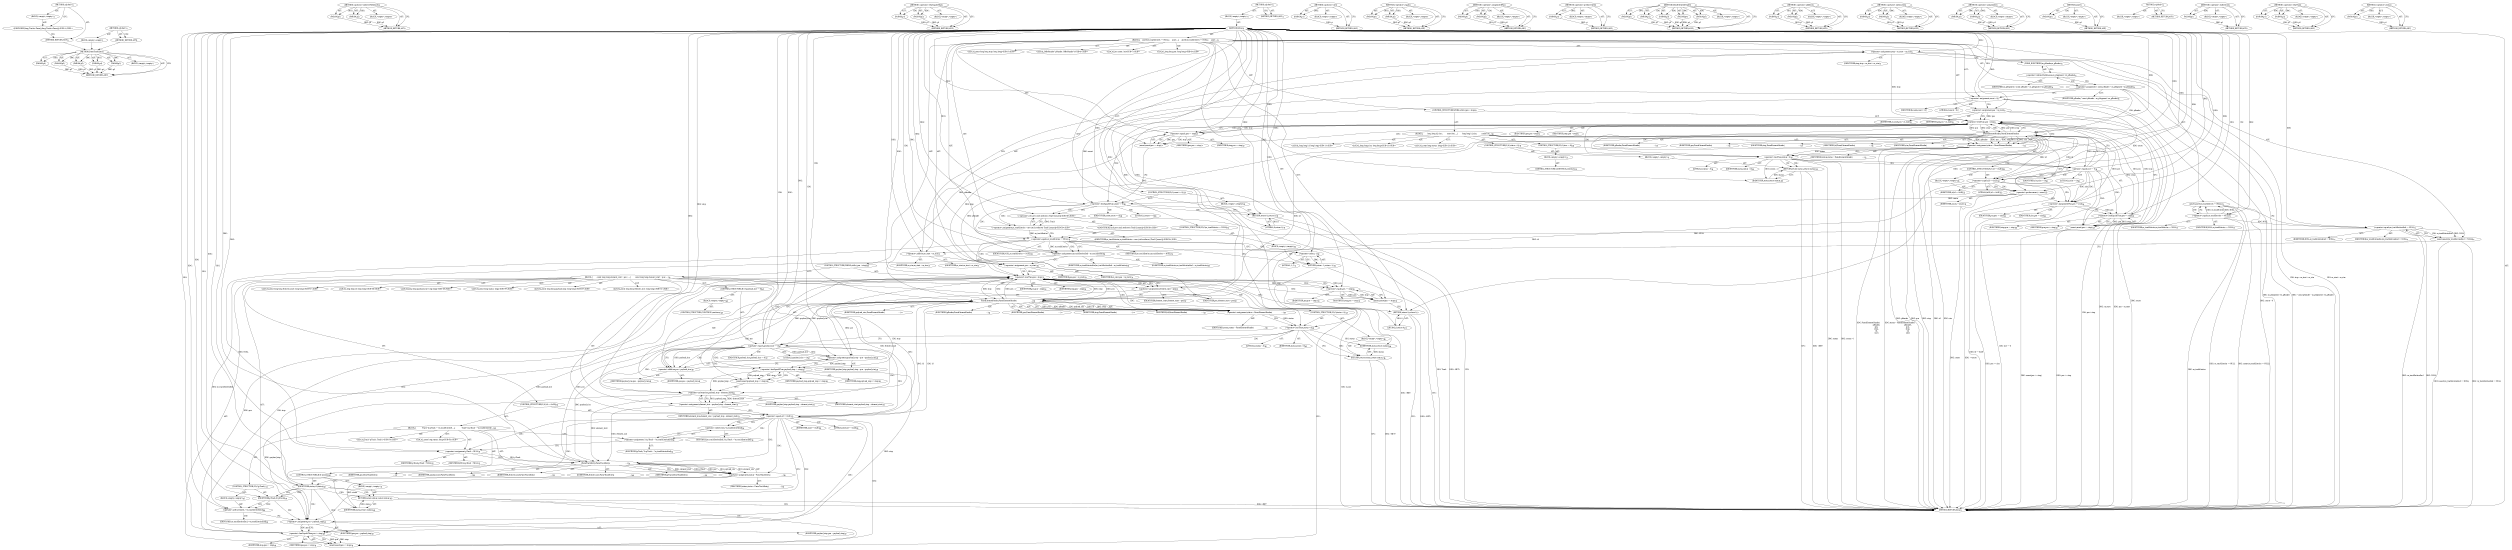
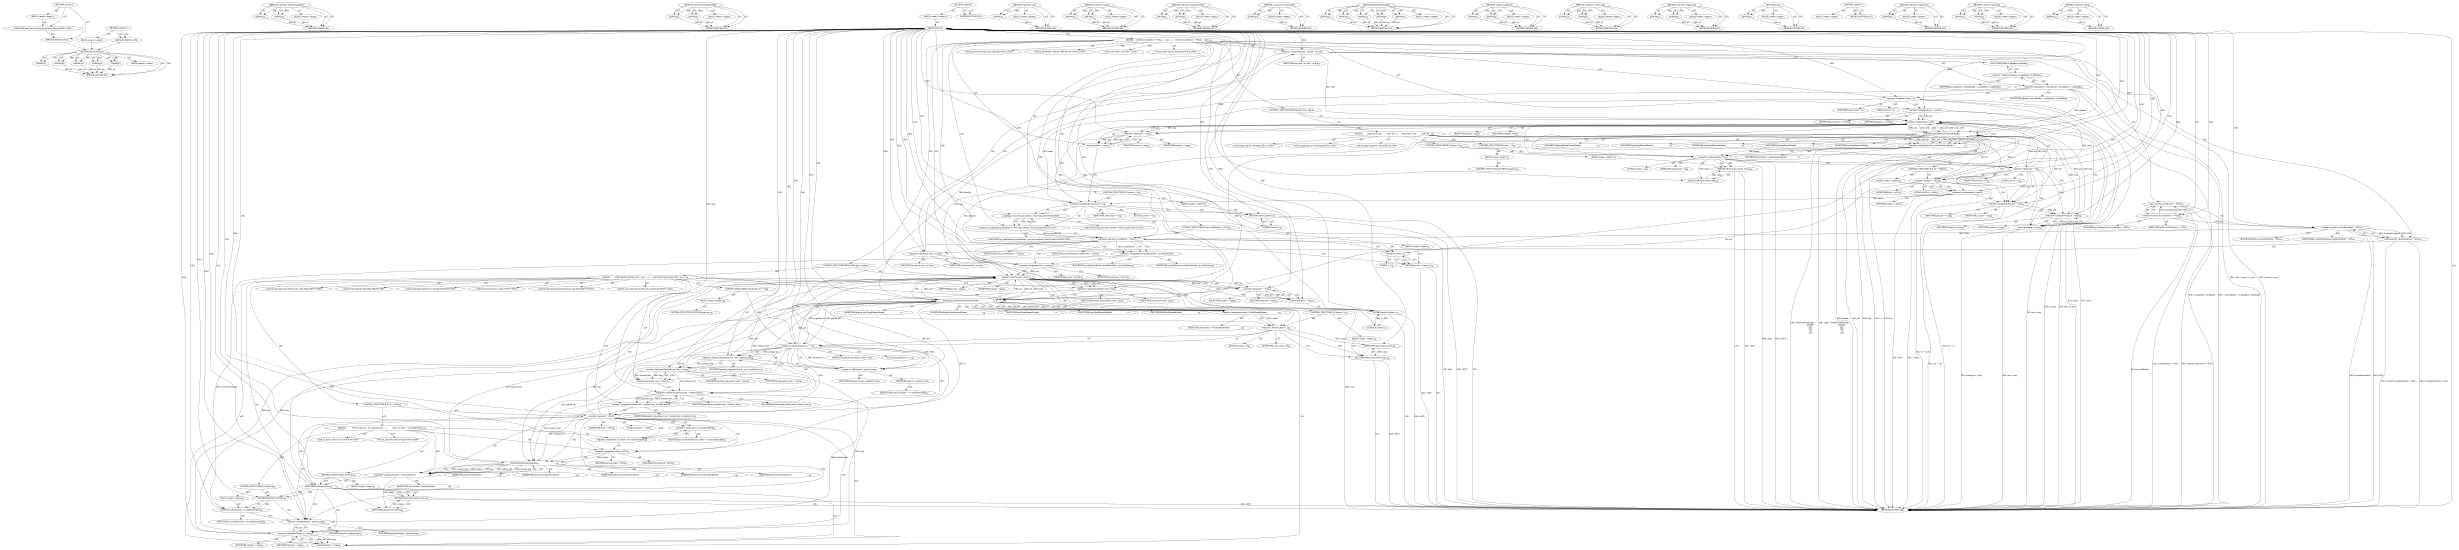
edge "(<operator>.assignment,*& pTrack = *m_trackEntriesEnd)" -> "(IDENTIFIER,pTrack,*& pTrack = *m_trackEntriesEnd)": now "(IDENTIFIER,pos,pos + payload_size)" -> "(IDENTIFIER,pTrack,*& pTrack = *m_trackEntriesEnd)"
